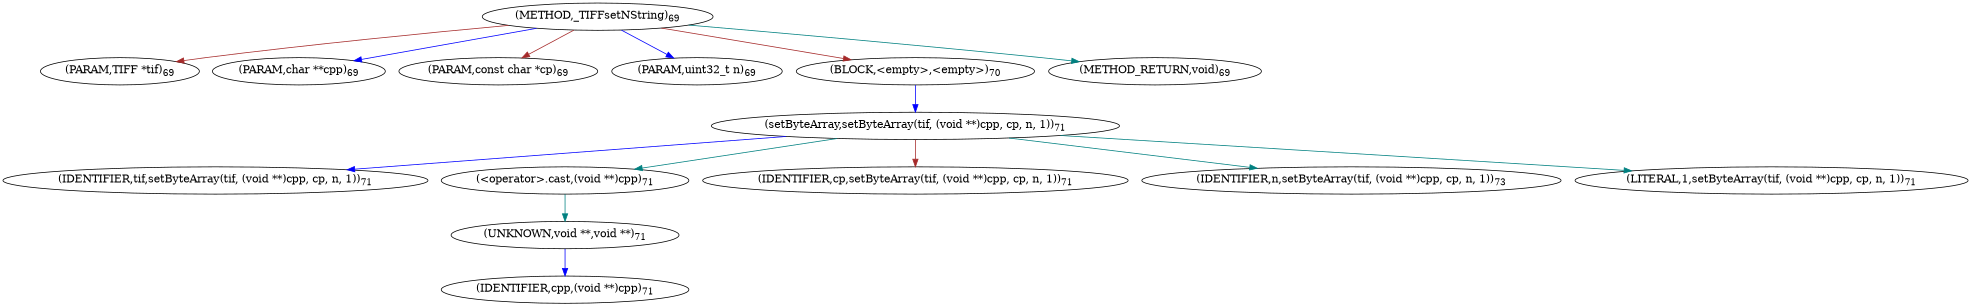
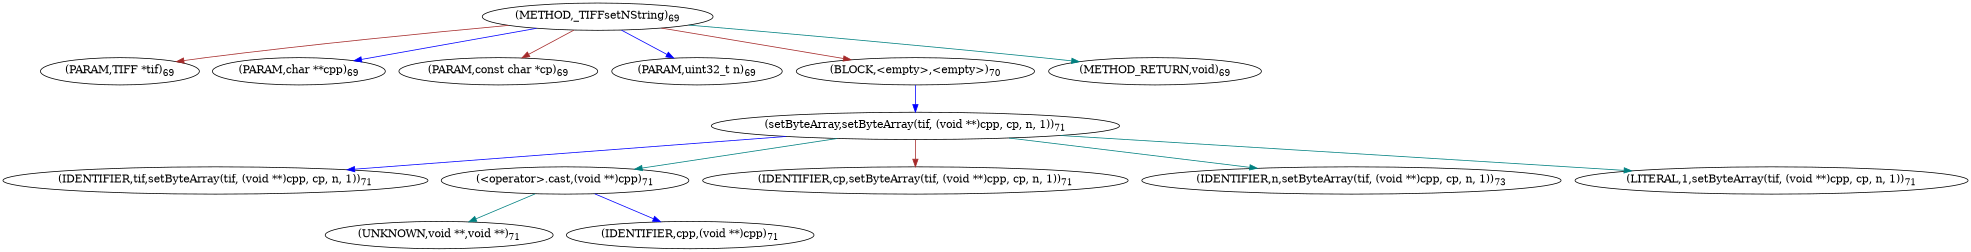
edge "(UNKNOWN,void **,void **)" -> "(IDENTIFIER,cpp,(void **)cpp)": now "(<operator>.cast,(void **)cpp)" -> "(IDENTIFIER,cpp,(void **)cpp)"
